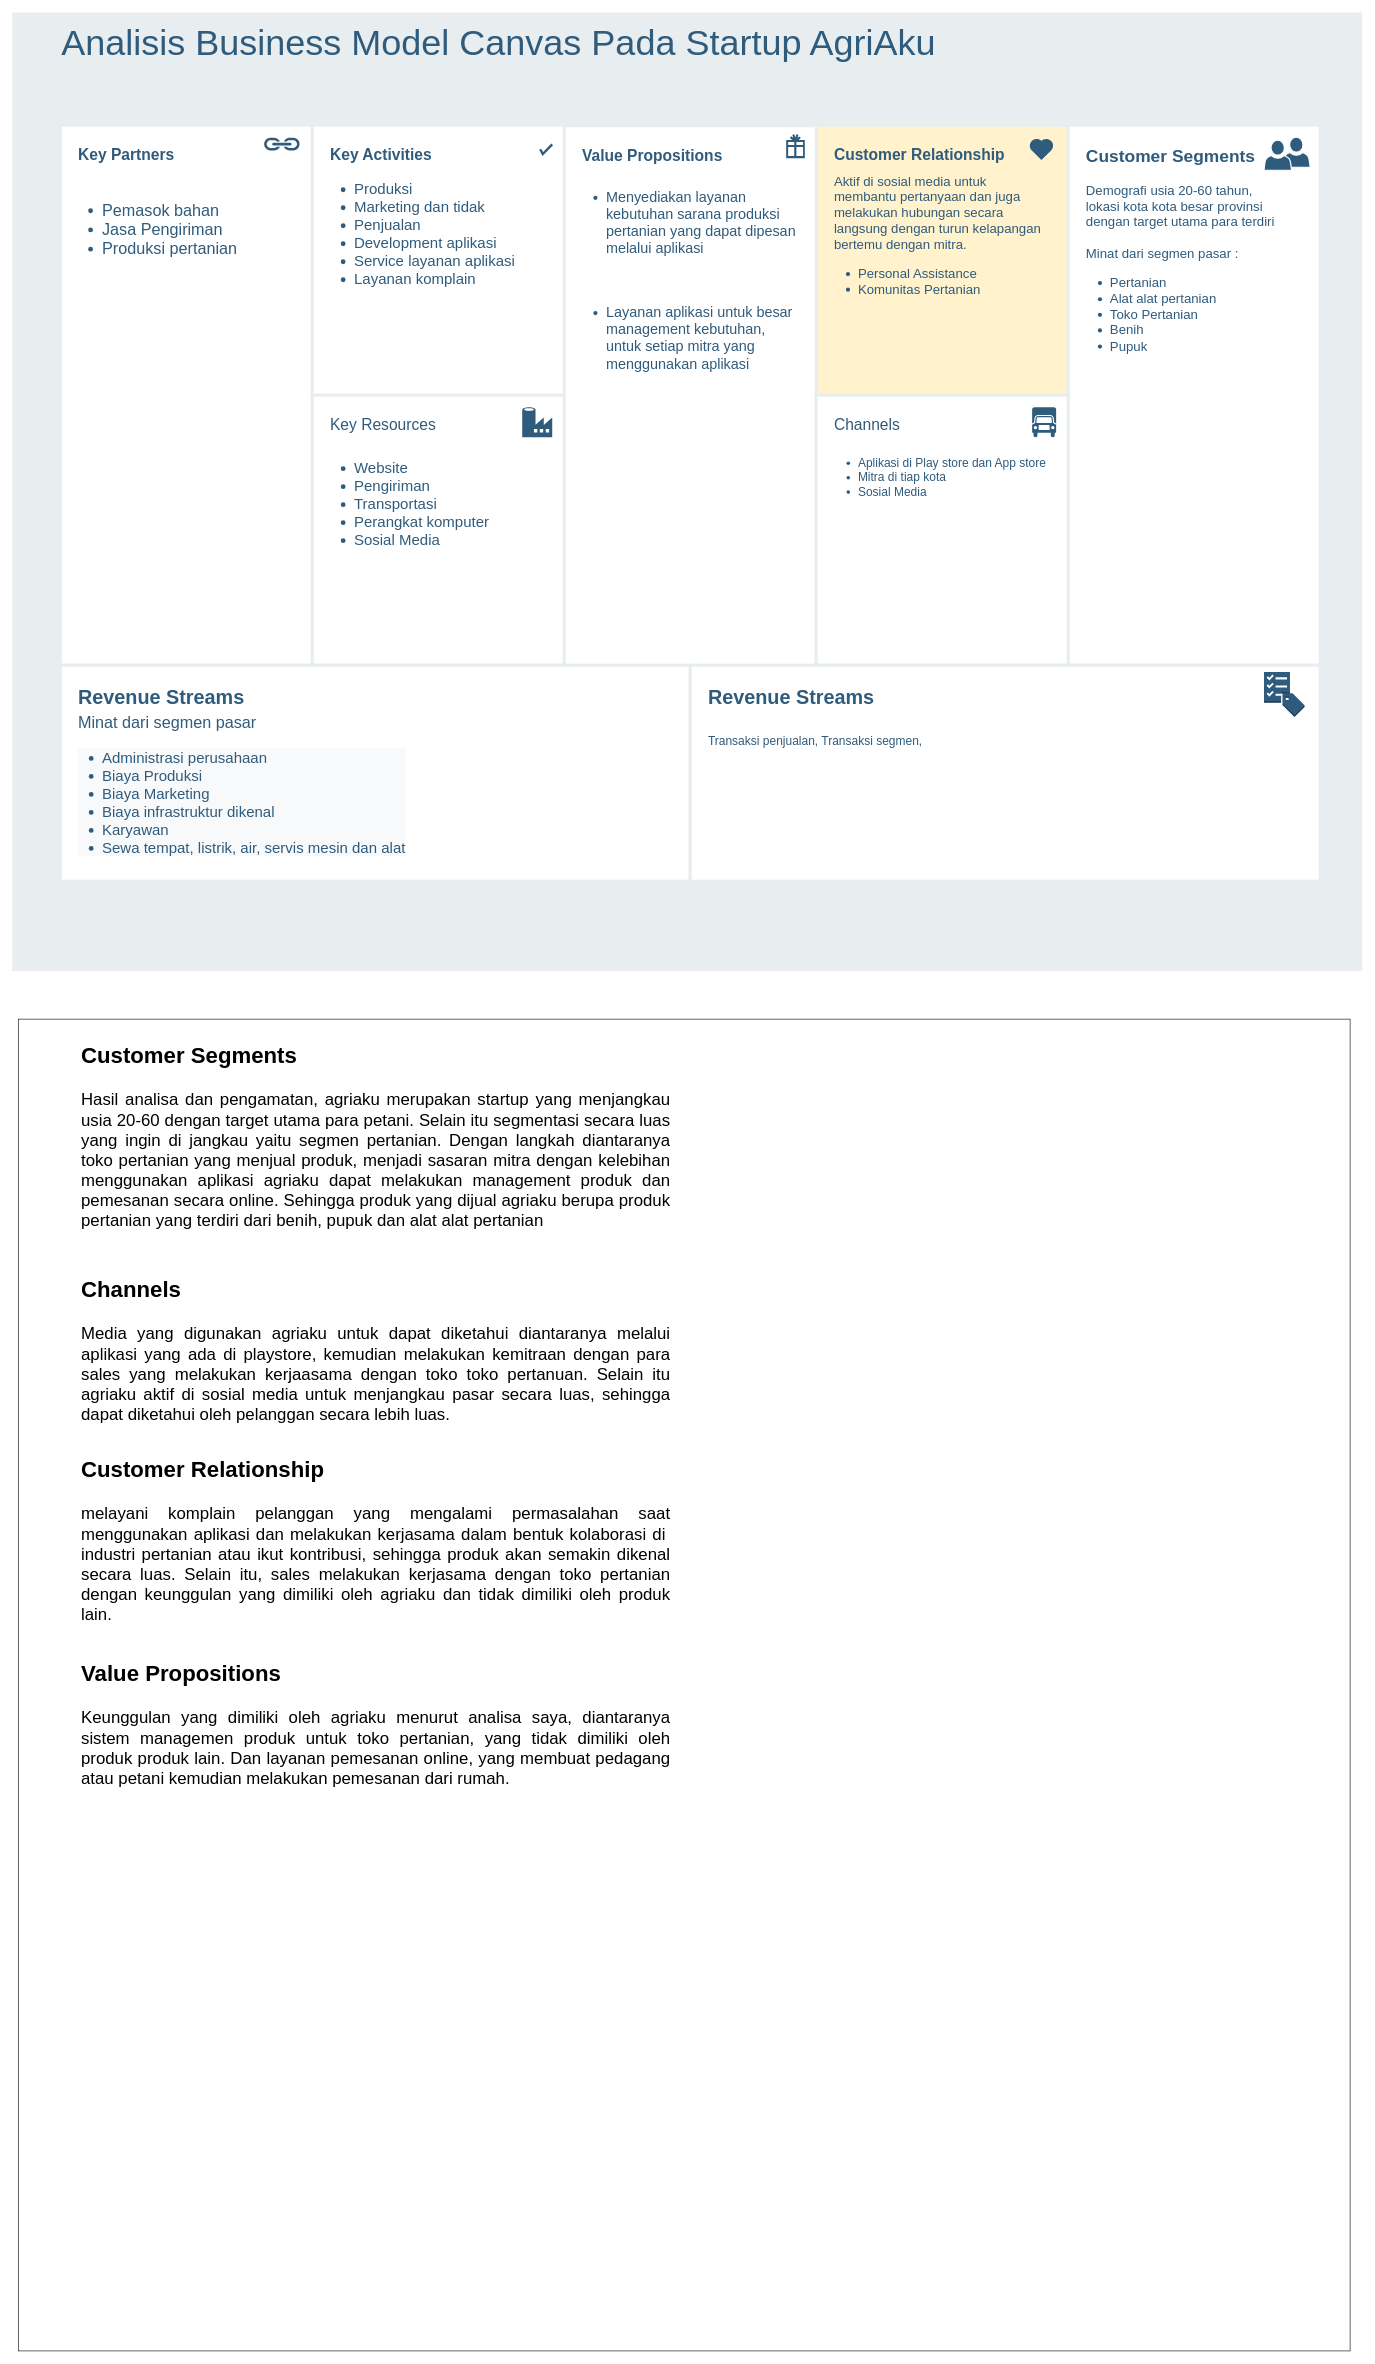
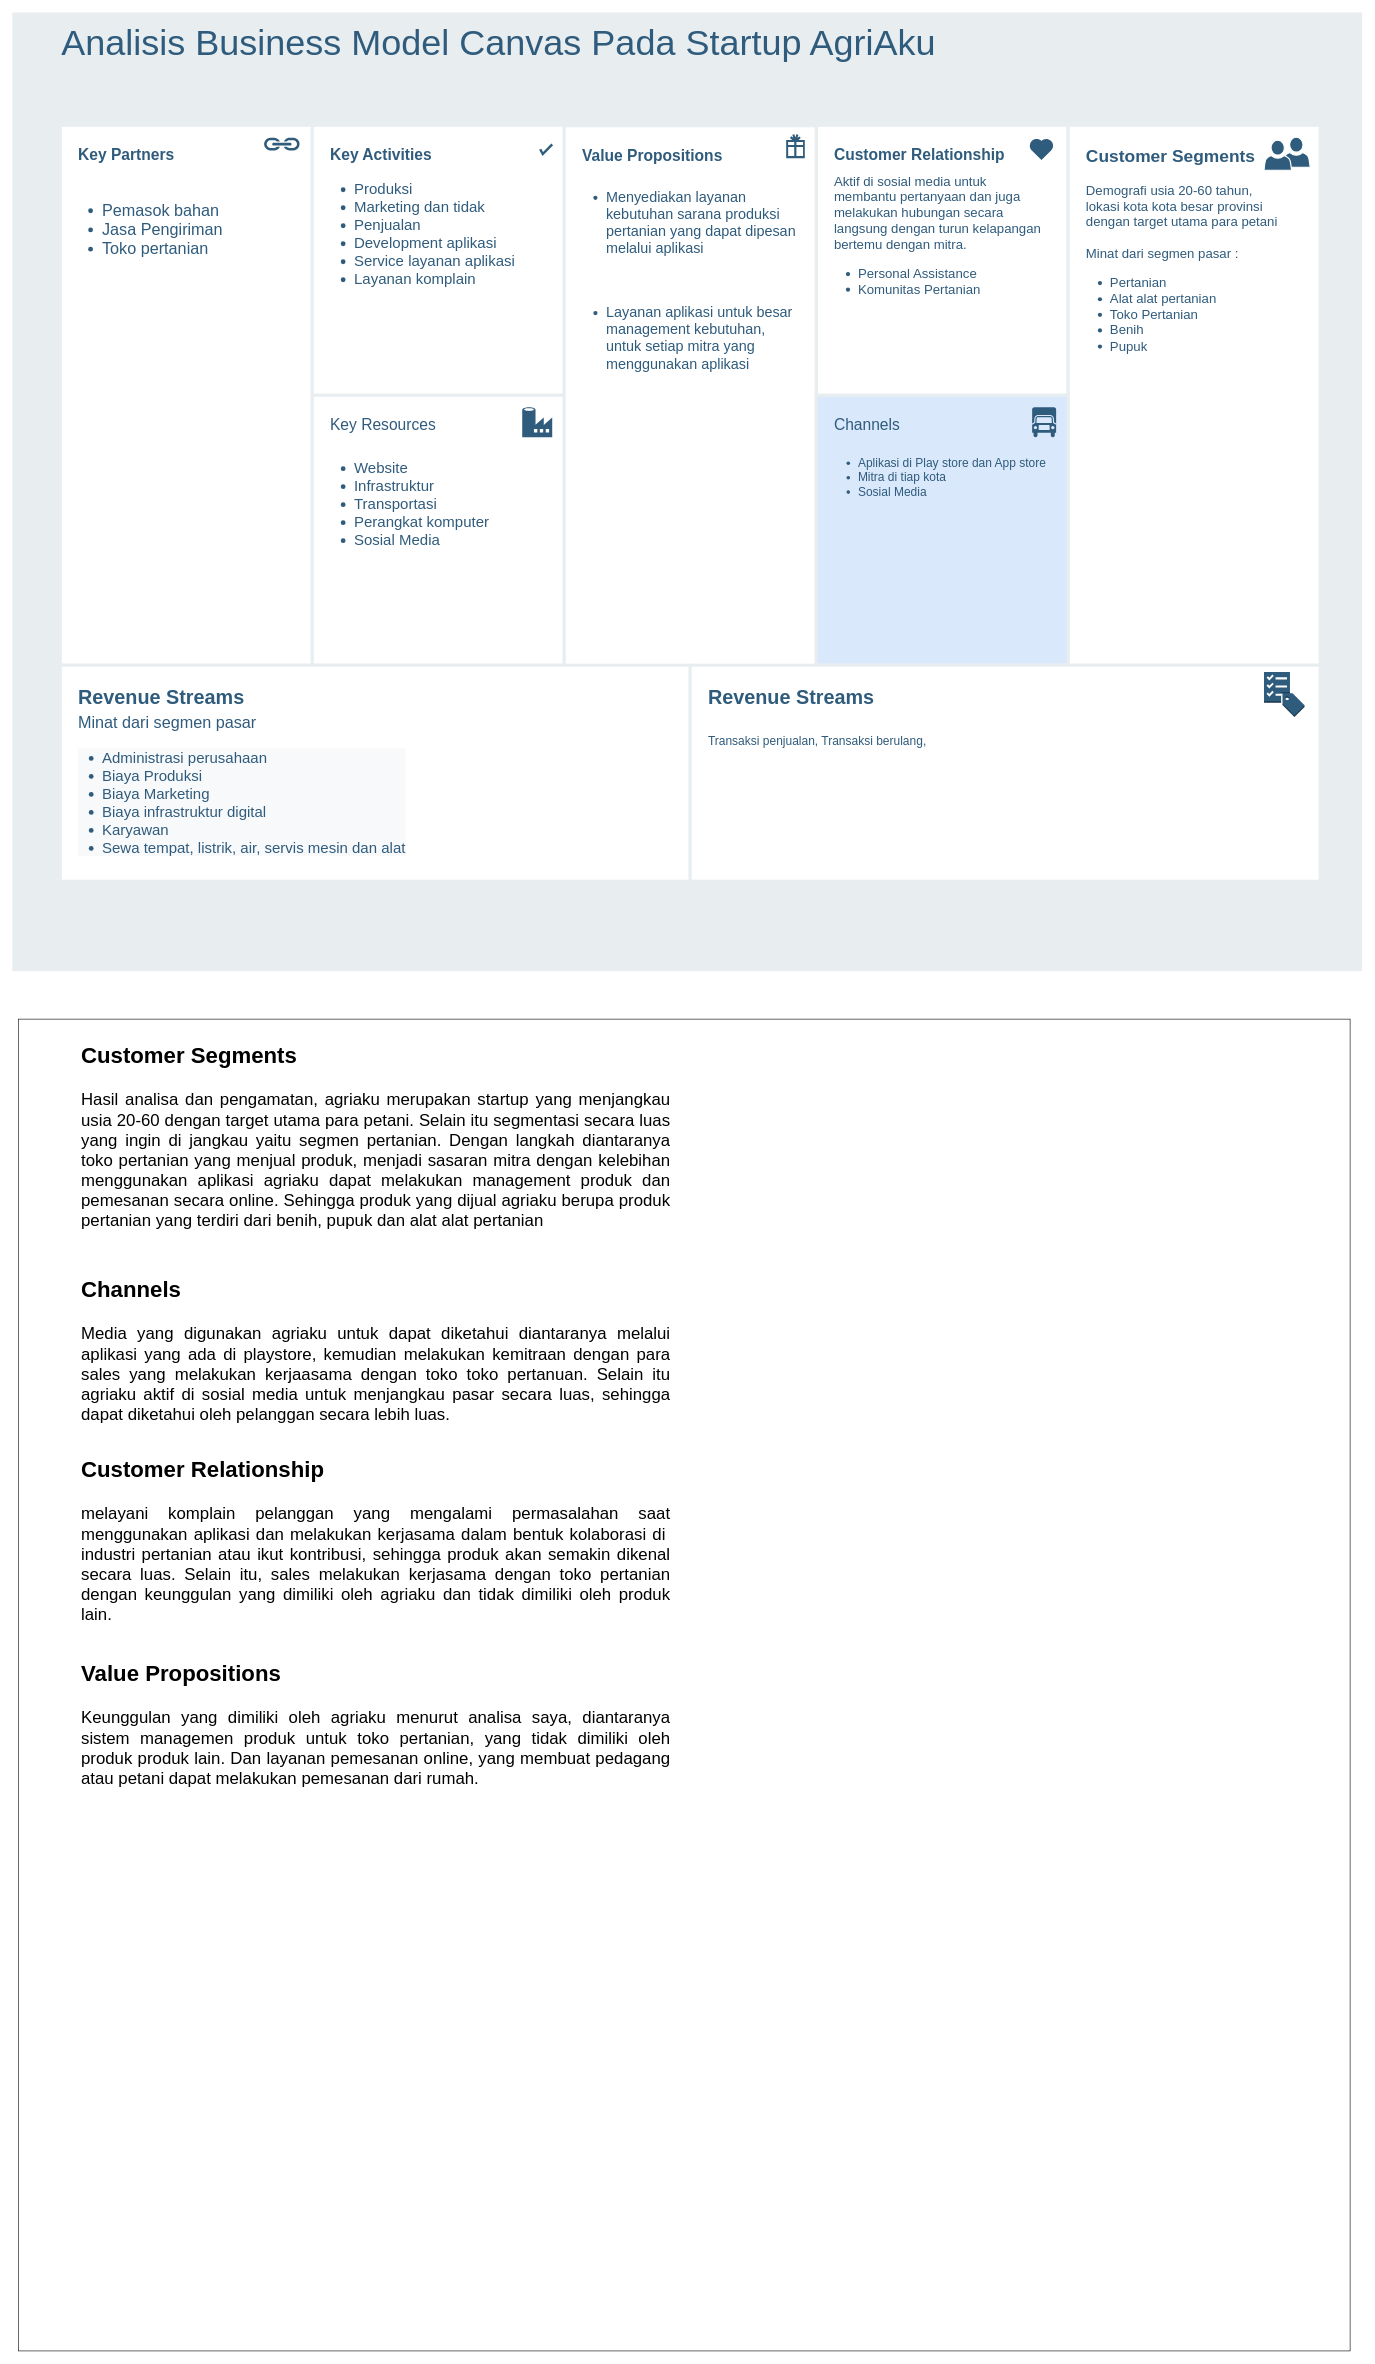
node "Key Partners Pemasok bahan Jasa Pengiriman Produksi pertanian": label "Key Partners Pemasok bahan Jasa Pengiriman Produksi pertanian" -> "Key Partners Pemasok bahan Jasa Pengiriman Toko pertanian"
node "Customer Segments Demografi usia 20-60 tahun, lokasi kota kota besar provinsi dengan target utama para terdiri Minat dari segmen pasar : Pertanian Alat alat pertanian Toko Pertanian Benih Pupuk": label "Customer Segments Demografi usia 20-60 tahun, lokasi kota kota besar provinsi dengan target utama para terdiri Minat dari segmen pasar : Pertanian Alat alat pertanian Toko Pertanian Benih Pupuk" -> "Customer Segments Demografi usia 20-60 tahun, lokasi kota kota besar provinsi dengan target utama para petani Minat dari segmen pasar : Pertanian Alat alat pertanian Toko Pertanian Benih Pupuk"
node "Customer Relationship Aktif di sosial media untuk membantu pertanyaan dan juga melakukan hubungan secara langsung dengan turun kelapangan bertemu dengan mitra. Personal Assistance Komunitas Pertanian": fillcolor #fff2cc -> #ffffff
node "Key Resources Website Pengiriman Transportasi Perangkat komputer Sosial Media": label "Key Resources Website Pengiriman Transportasi Perangkat komputer Sosial Media" -> "Key Resources Website Infrastruktur Transportasi Perangkat komputer Sosial Media"
node "Channels Aplikasi di Play store dan App store Mitra di tiap kota Sosial Media": fillcolor #ffffff -> #dae8fc
node "Revenue Streams Transaksi penjualan, Transaksi segmen,": label "Revenue Streams Transaksi penjualan, Transaksi segmen," -> "Revenue Streams Transaksi penjualan, Transaksi berulang,"
node "Revenue Streams Minat dari segmen pasar Administrasi perusahaan Biaya Produksi Biaya Marketing Biaya infrastruktur dikenal Karyawan Sewa tempat, listrik, air, servis mesin dan alat": label "Revenue Streams Minat dari segmen pasar Administrasi perusahaan Biaya Produksi Biaya Marketing Biaya infrastruktur dikenal Karyawan Sewa tempat, listrik, air, servis mesin dan alat" -> "Revenue Streams Minat dari segmen pasar Administrasi perusahaan Biaya Produksi Biaya Marketing Biaya infrastruktur digital Karyawan Sewa tempat, listrik, air, servis mesin dan alat"
node "Value PropositionsKeunggulan yang dimiliki oleh agriaku menurut analisa saya, diantaranya sistem managemen produk untuk toko pertanian, yang tidak dimiliki oleh produk produk lain. Dan layanan pemesanan online, yang membuat pedagang atau petani kemudian melakukan pemesanan dari rumah.": label "Value PropositionsKeunggulan yang dimiliki oleh agriaku menurut analisa saya, diantaranya sistem managemen produk untuk toko pertanian, yang tidak dimiliki oleh produk produk lain. Dan layanan pemesanan online, yang membuat pedagang atau petani kemudian melakukan pemesanan dari rumah." -> "Value PropositionsKeunggulan yang dimiliki oleh agriaku menurut analisa saya, diantaranya sistem managemen produk untuk toko pertanian, yang tidak dimiliki oleh produk produk lain. Dan layanan pemesanan online, yang membuat pedagang atau petani dapat melakukan pemesanan dari rumah."
